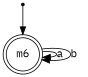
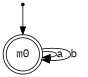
node "m6": label "m6" -> "m0"
